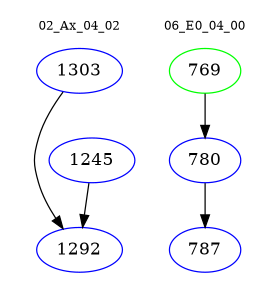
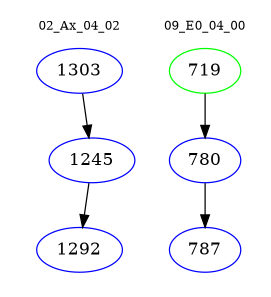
cluster "06_E0_04_00": label "06_E0_04_00" -> "09_E0_04_00"
node "769": label "769" -> "719"
edge "1303" -> "1292": now "1303" -> "1245"
